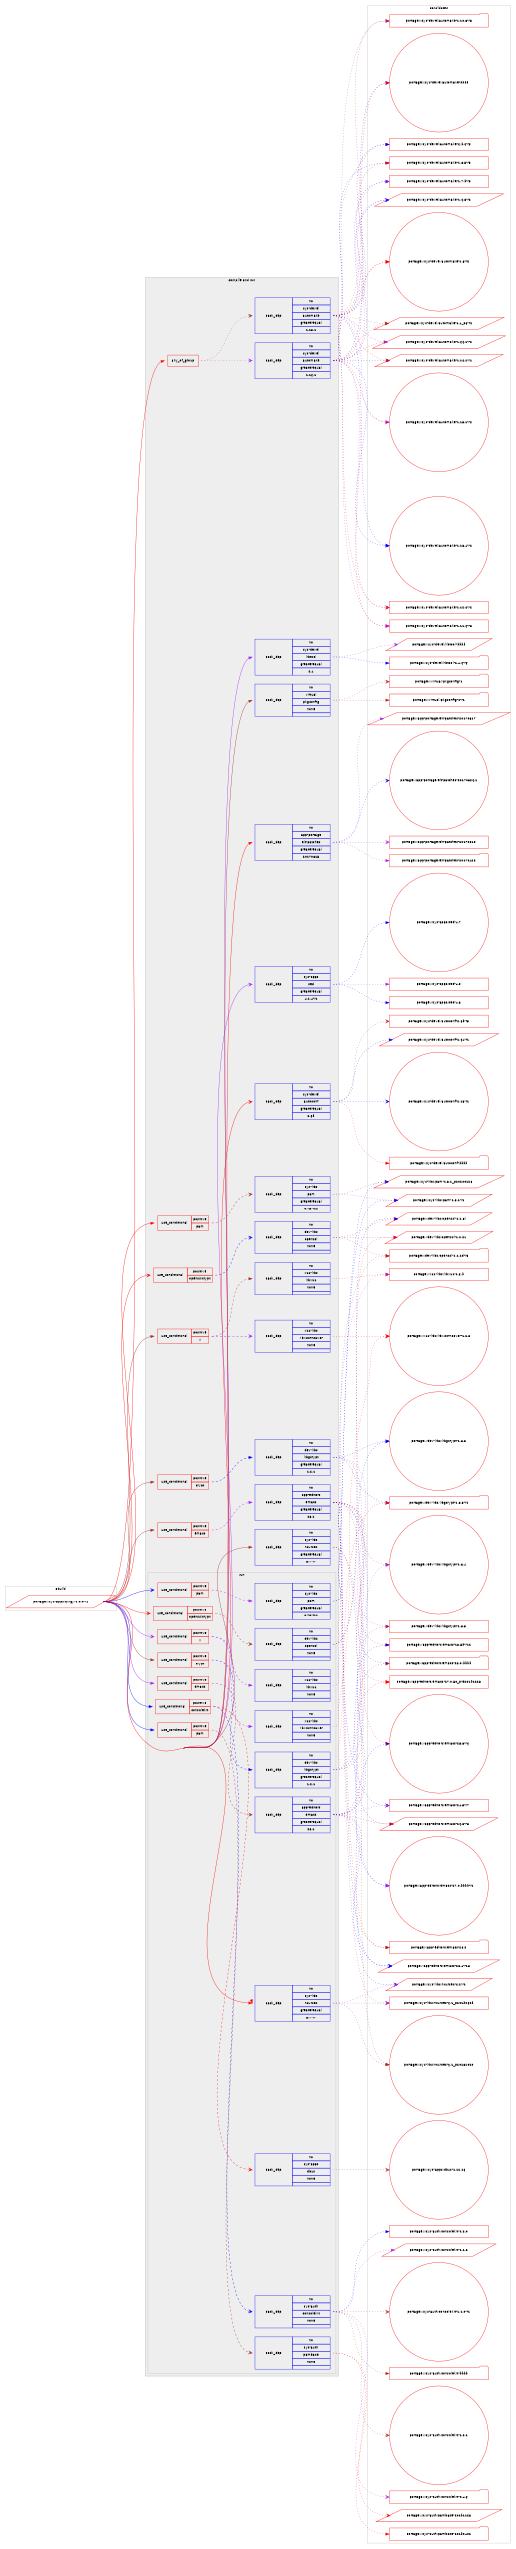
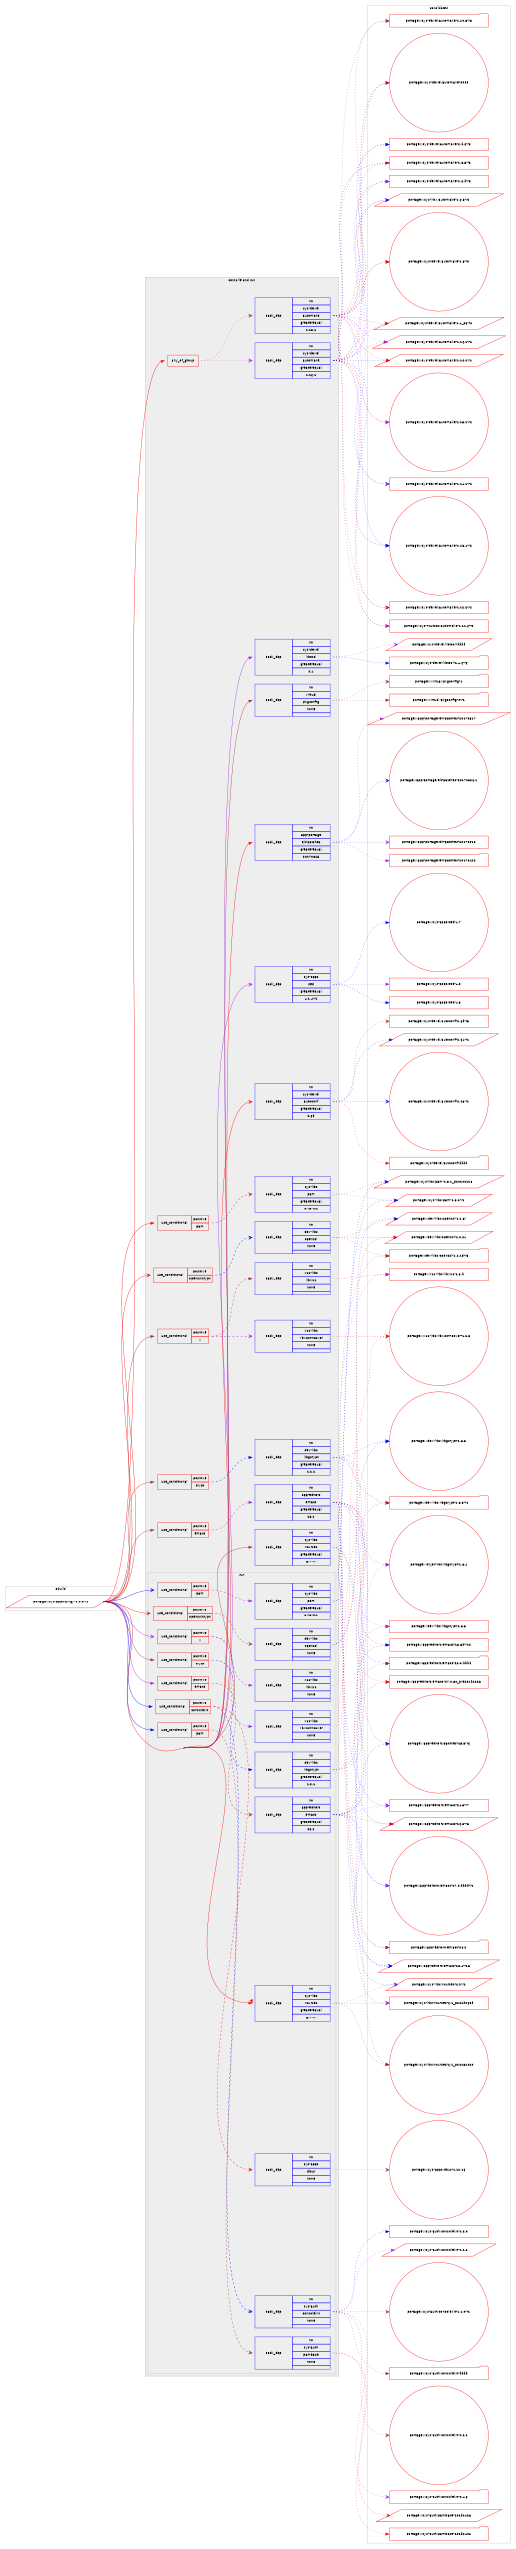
node "portage://sys-devel/automake-1.7.9-r3": label "portage://sys-devel/automake-1.7.9-r3" -> "portage://sys-devel/automake-1.6.9-r3"
node "portage://sys-devel/automake-1.6.3-r2": label "portage://sys-devel/automake-1.6.3-r2" -> "portage://sys-libX/automake-1.6.3-r2"
node "portage://sys-devel/automake-1.66.1-r2": label "portage://sys-devel/automake-1.66.1-r2" -> "portage://sys-devel/automake-1.16.1-r2"
node "portage://sys-devel/automake-1.14.1-r2": added
node "portage://sys-devel/automake-1.11.6-r3": label "portage://sys-devel/automake-1.11.6-r3" -> "portage://sys-ncurses/automake-1.11.6-r3"
node "portage://dev-libs/libgcrypt-1.8.4": label "portage://dev-libs/libgcrypt-1.8.4" -> "portage://crypt-libs/libgcrypt-1.8.4"
node "portage://app-editors/emacs-25.3-r6": label "portage://app-editors/emacs-25.3-r6" -> "portage://app-editors/patches-25.3-r6"
